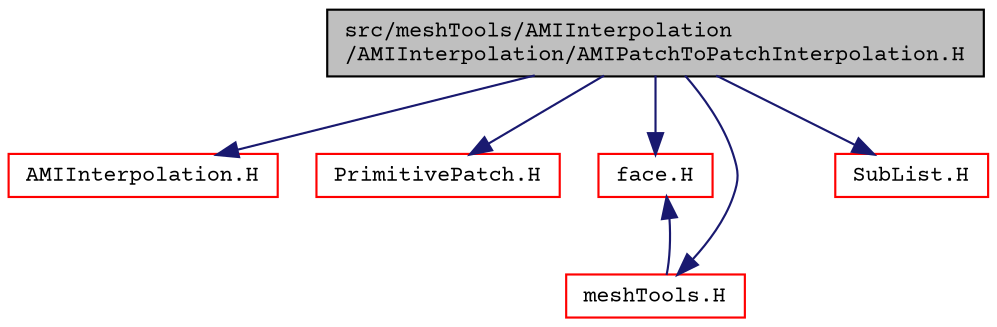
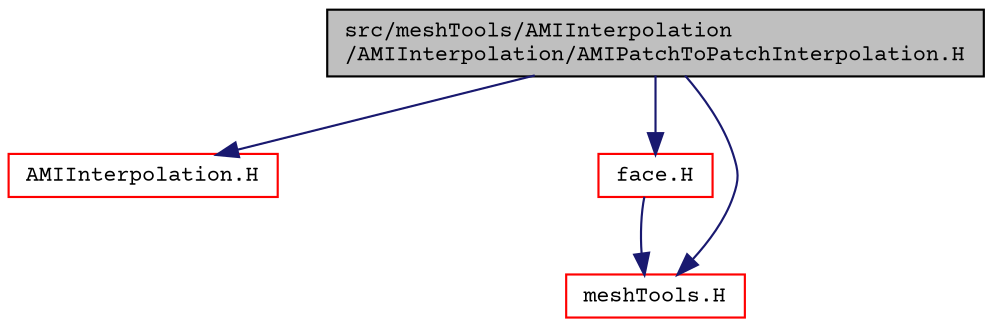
node "PrimitivePatch.H": removed
node "SubList.H": removed
edge "meshTools.H" -> "face.H": reversed
